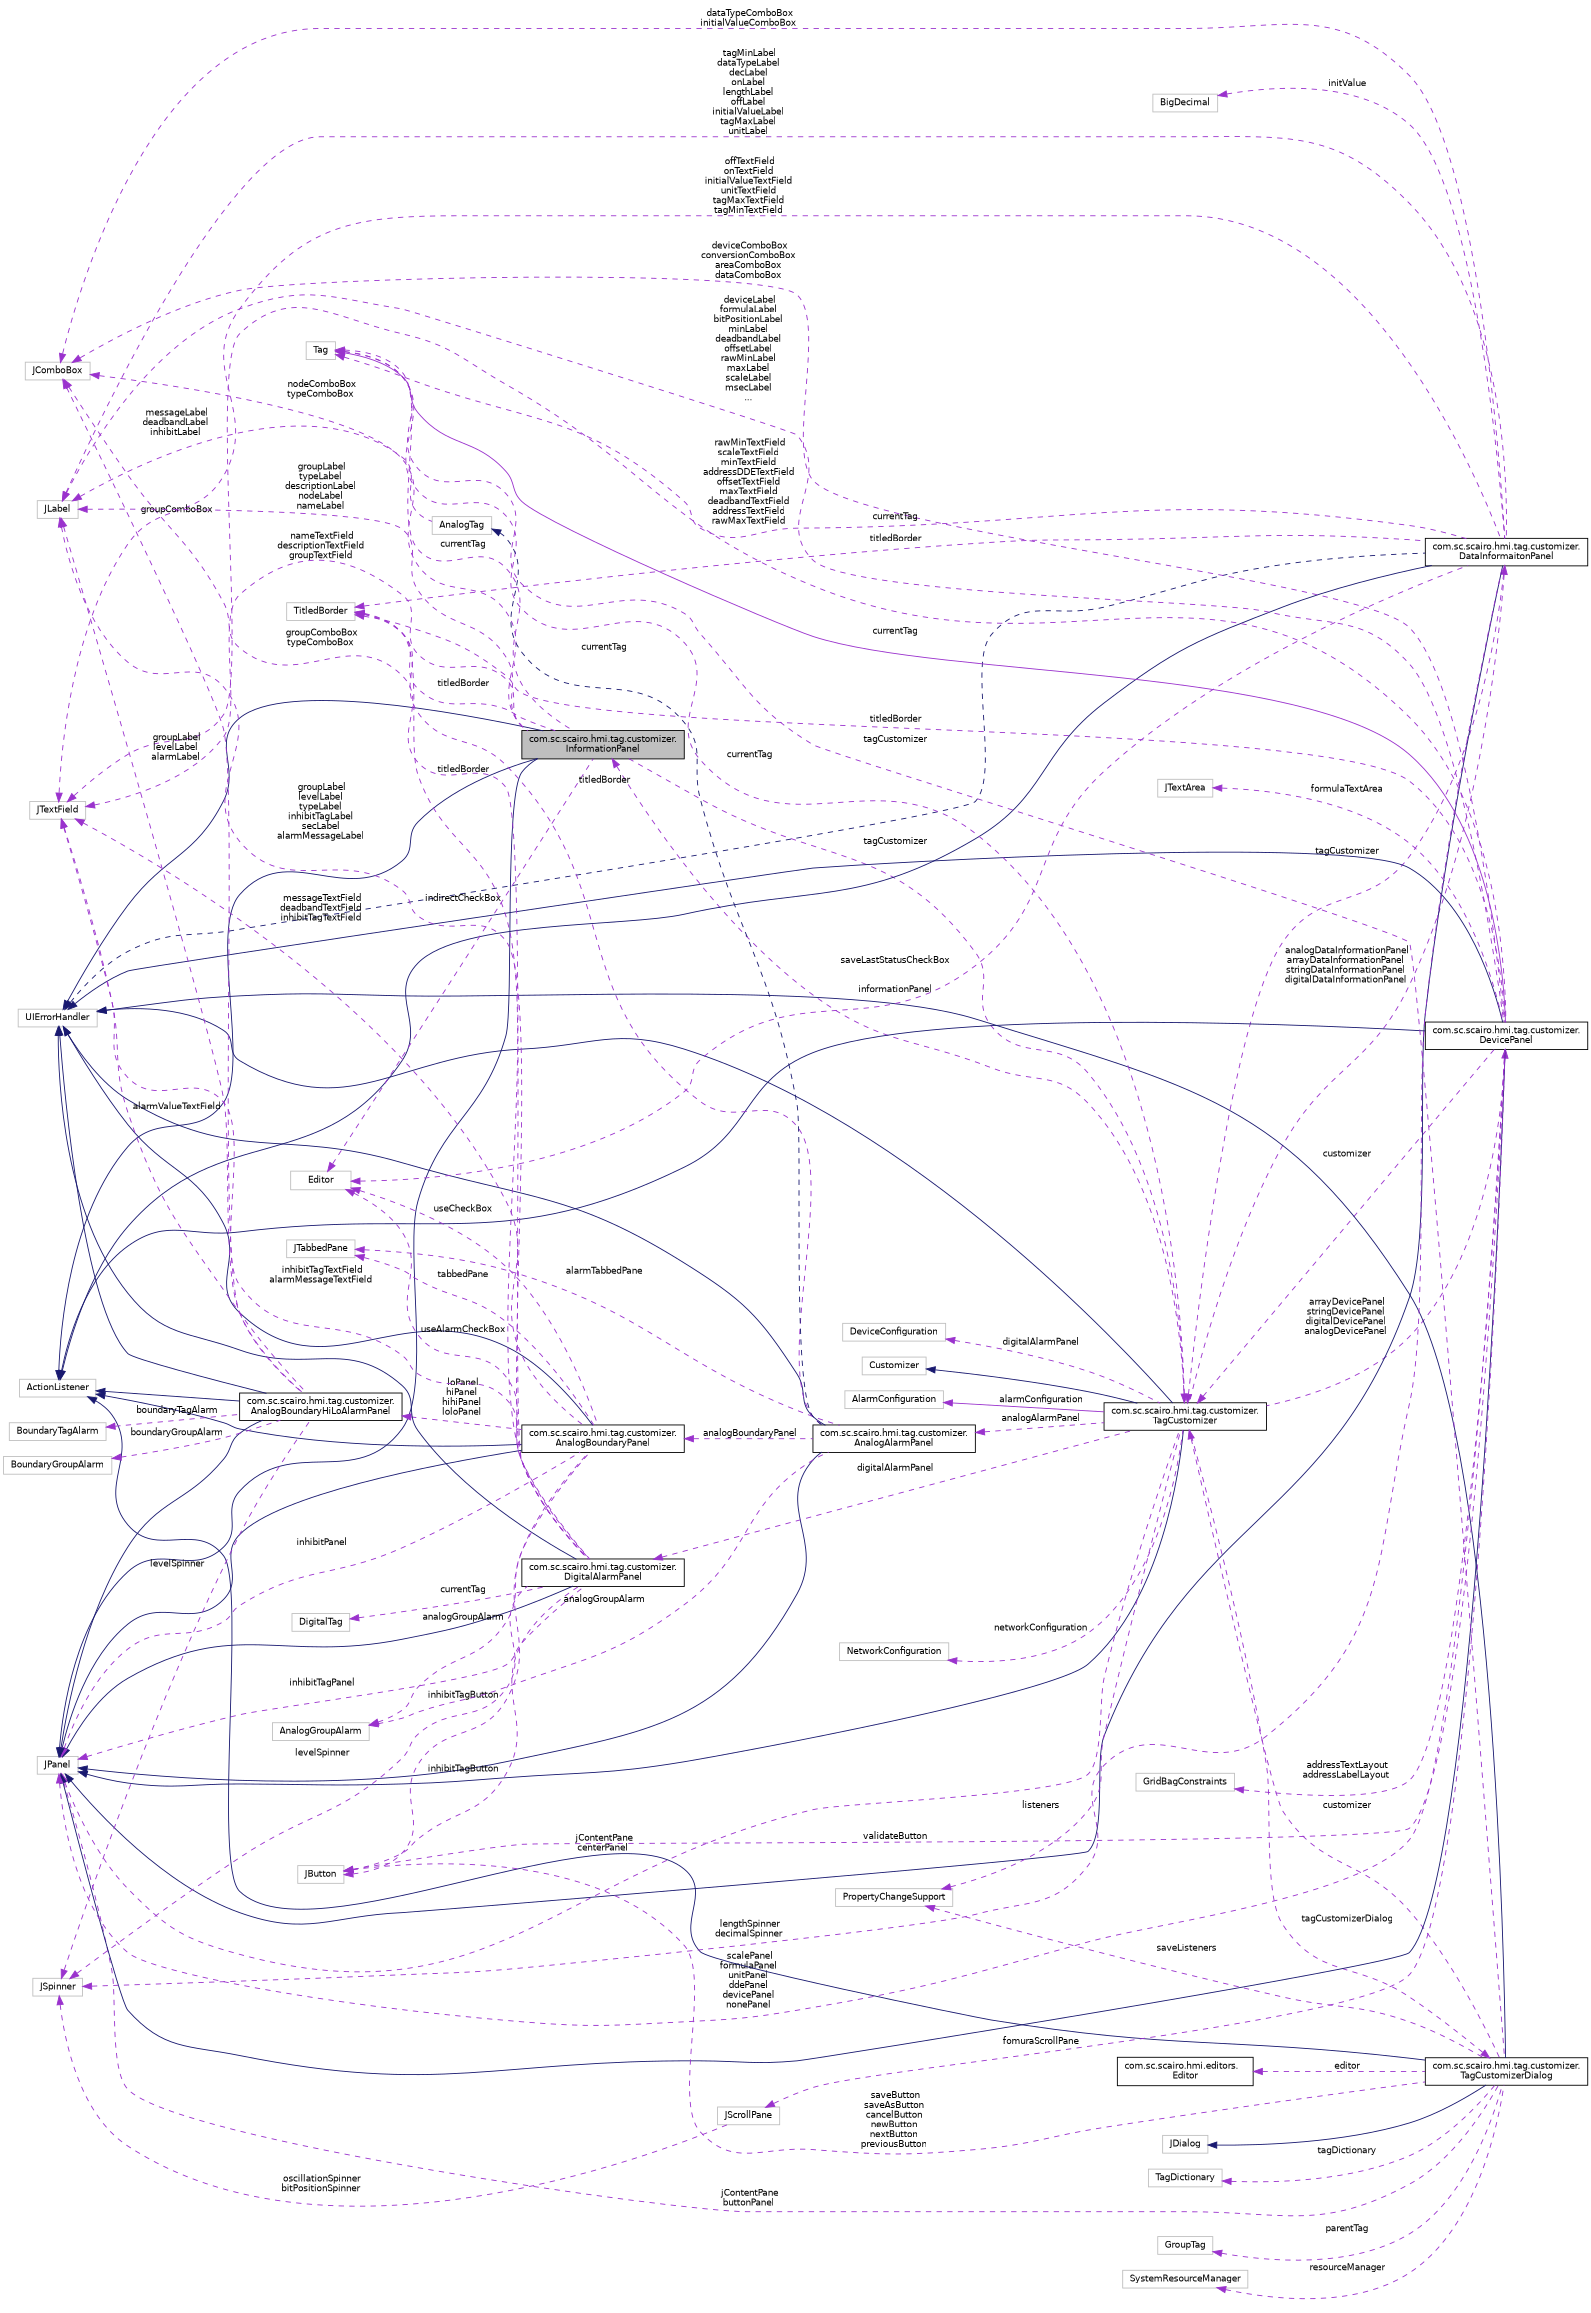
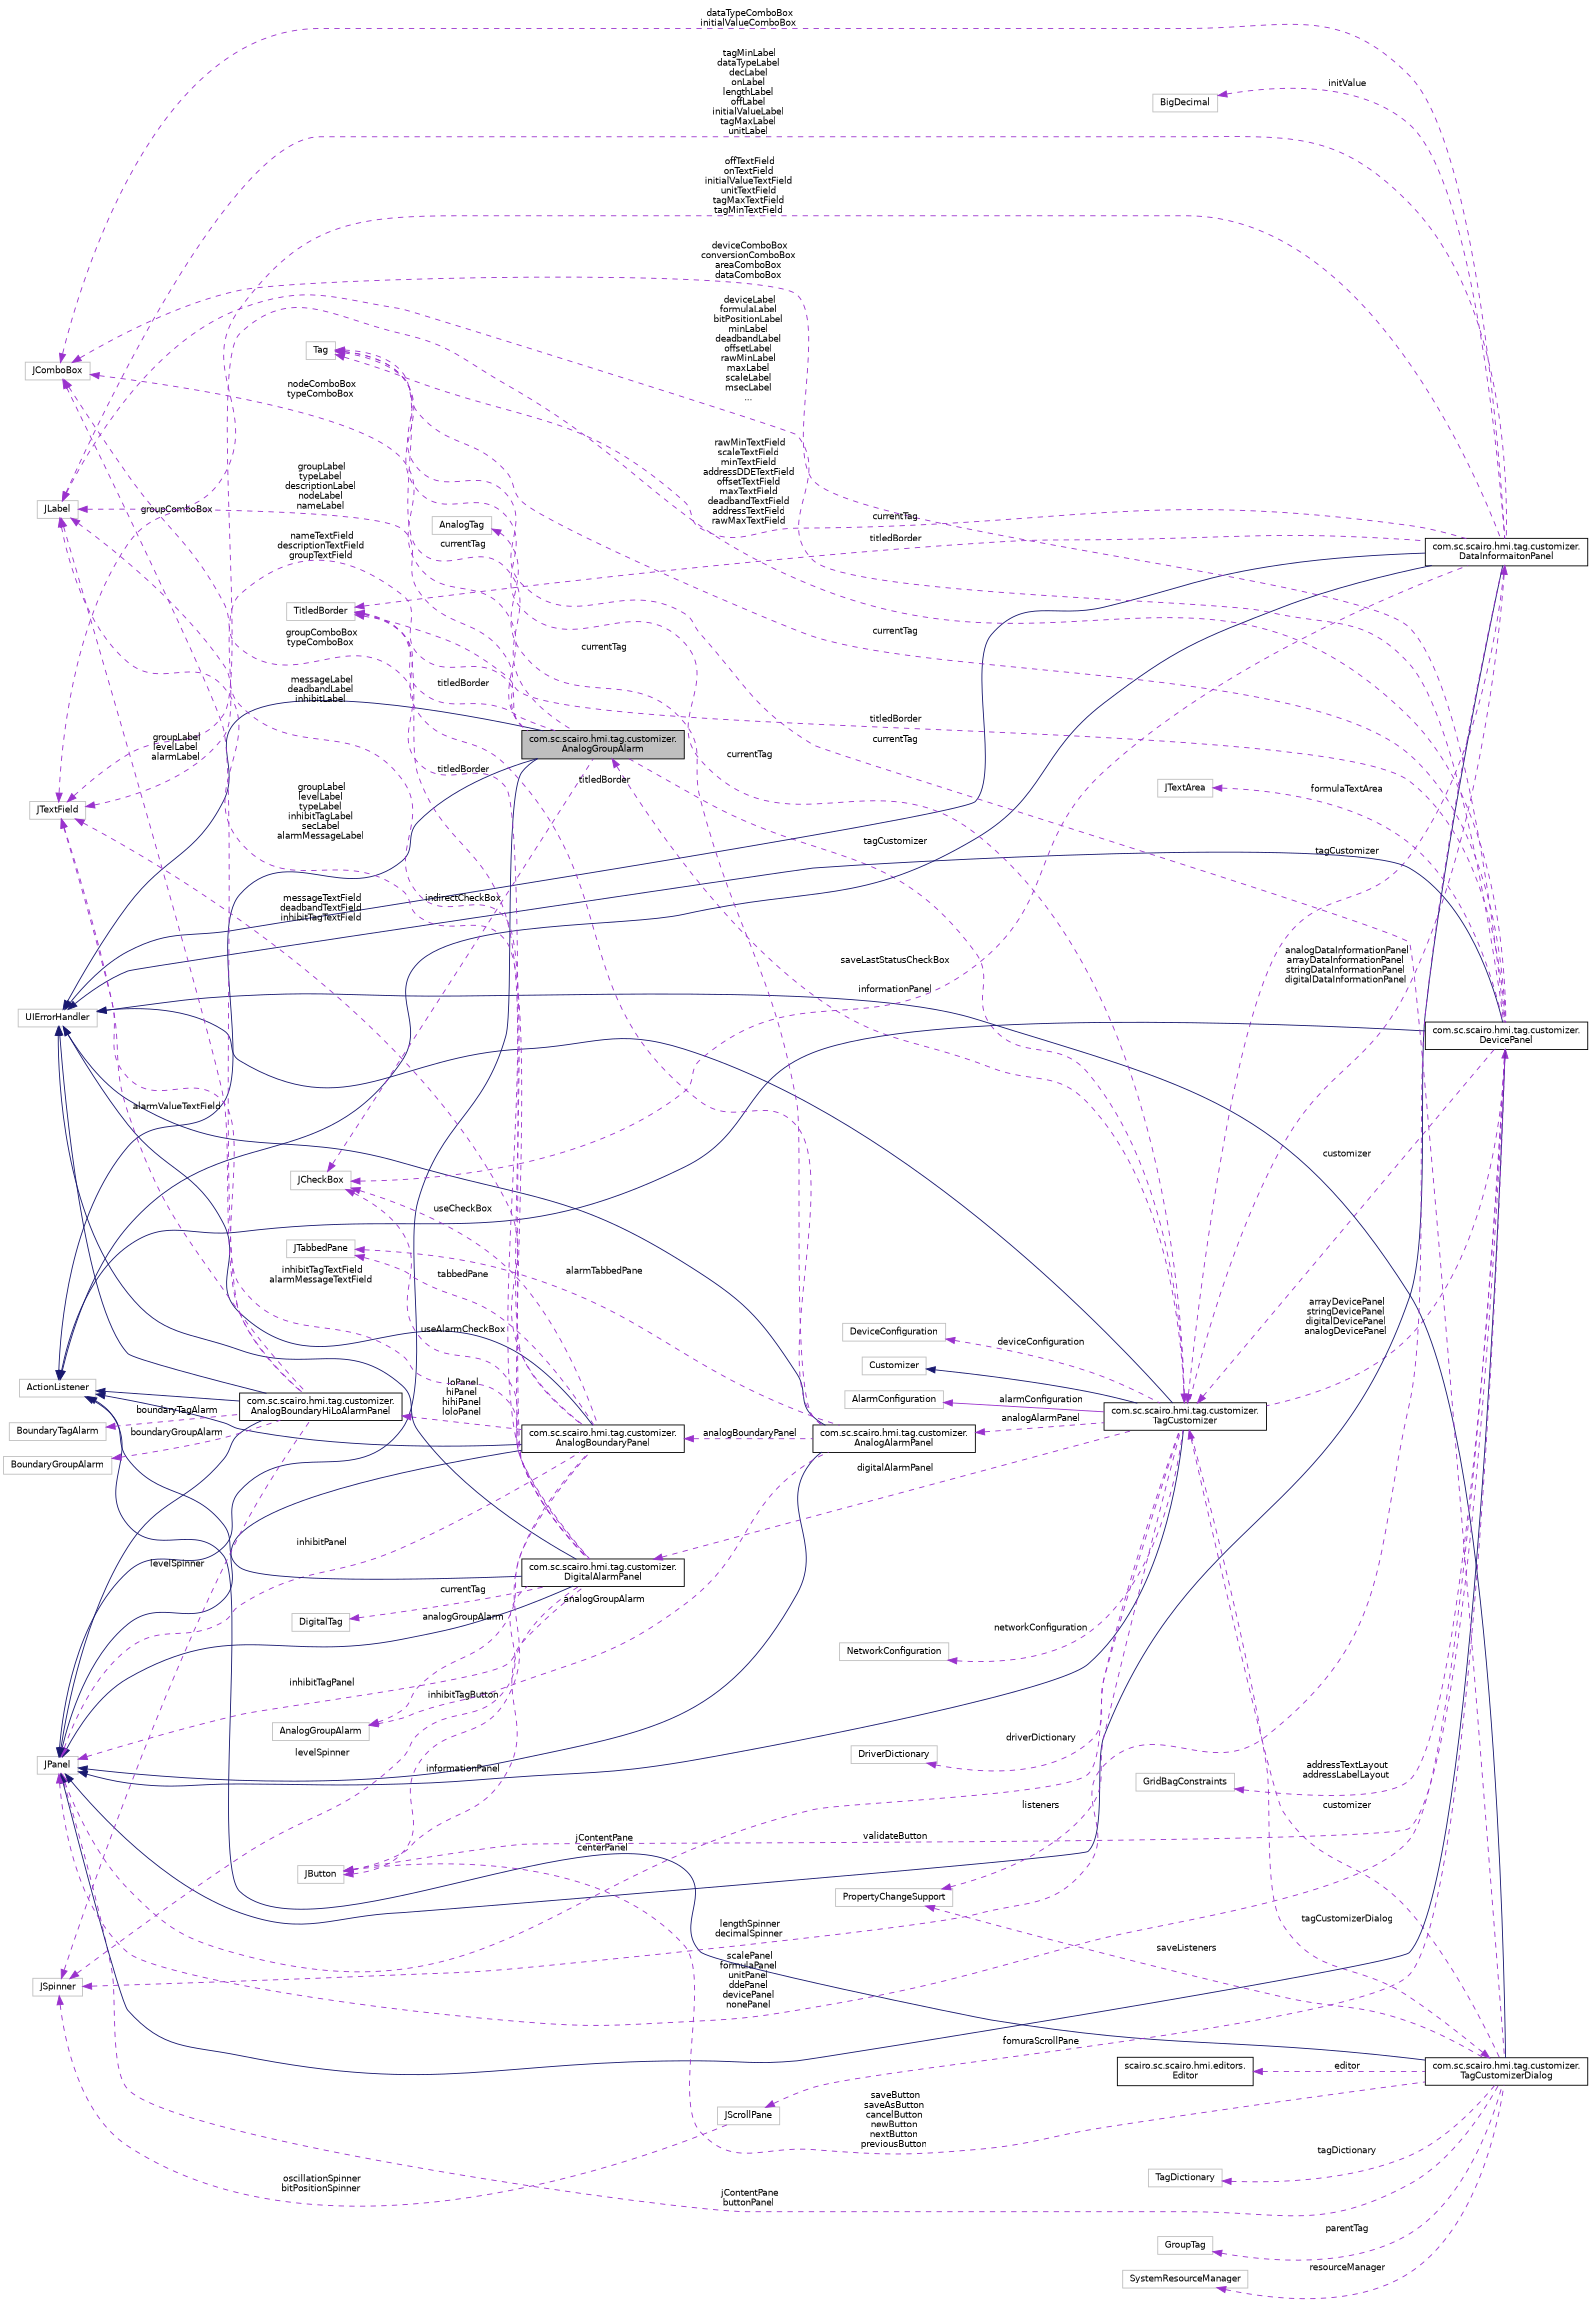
edge "AnalogTag" -> "JLabel": now "com.sc.scairo.hmi.tag.customizer. AnalogBoundaryPanel" -> "JLabel"
edge "com.sc.scairo.hmi.tag.customizer. DevicePanel" -> "Tag": style solid -> dashed
edge "com.sc.scairo.hmi.tag.customizer. TagCustomizerDialog" -> "Tag": label " tagCustomizer" -> " currentTag"
node "com.sc.scairo.hmi.tag.customizer. InformationPanel": label "com.sc.scairo.hmi.tag.customizer. InformationPanel" -> "com.sc.scairo.hmi.tag.customizer. AnalogGroupAlarm"
edge "com.sc.scairo.hmi.tag.customizer. DataInformaitonPanel" -> "UIErrorHandler": style dashed -> solid
edge "com.sc.scairo.hmi.tag.customizer. AnalogAlarmPanel" -> "AnalogTag": color midnightblue -> darkorchid3
node "Editor": label "Editor" -> "JCheckBox"
edge "com.sc.scairo.hmi.tag.customizer. TagCustomizer" -> "DeviceConfiguration": label " digitalAlarmPanel" -> " deviceConfiguration"
edge "com.sc.scairo.hmi.tag.customizer. DigitalAlarmPanel" -> "ActionListener": added
node "DriverDictionary": added
edge "com.sc.scairo.hmi.tag.customizer. DigitalAlarmPanel" -> "JButton": label " inhibitTagButton" -> " informationPanel"
node "com.sc.scairo.hmi.editors. Editor": label "com.sc.scairo.hmi.editors. Editor" -> "scairo.sc.scairo.hmi.editors. Editor"
node "JDialog": removed
